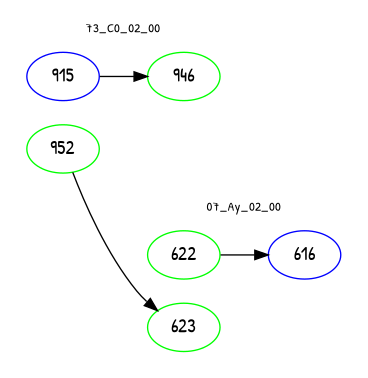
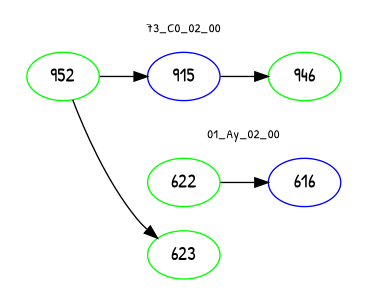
edge "952" -> "915": added
cluster "07_Ay_02_00": label "07_Ay_02_00" -> "01_Ay_02_00"
